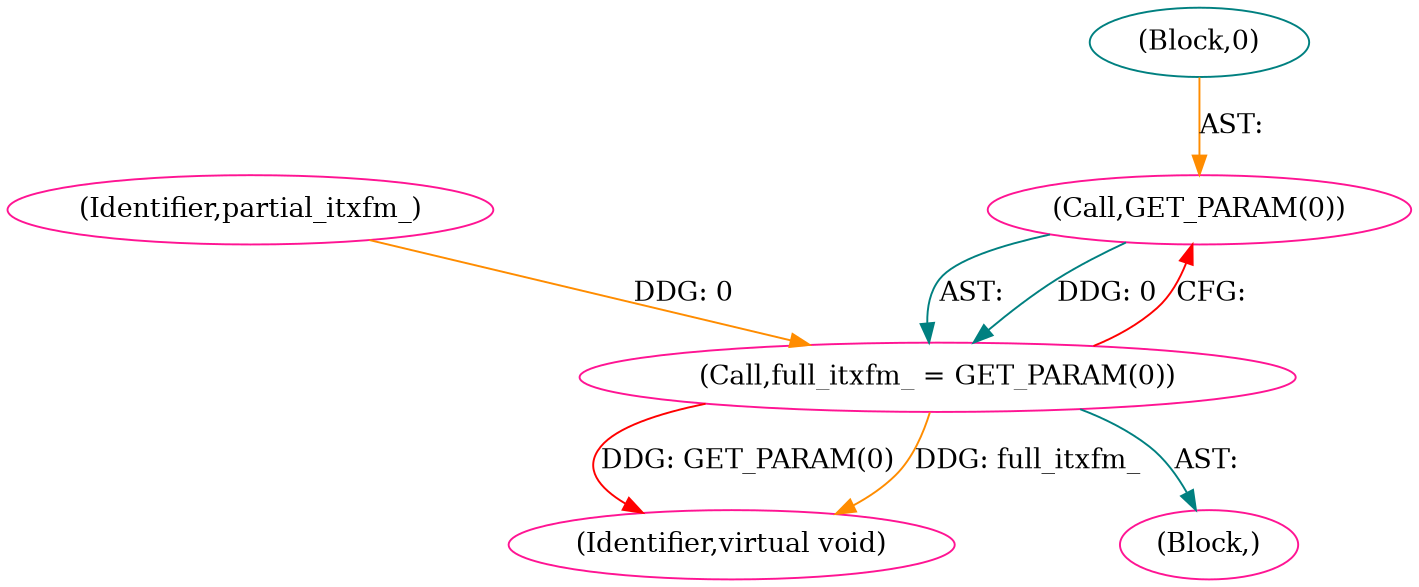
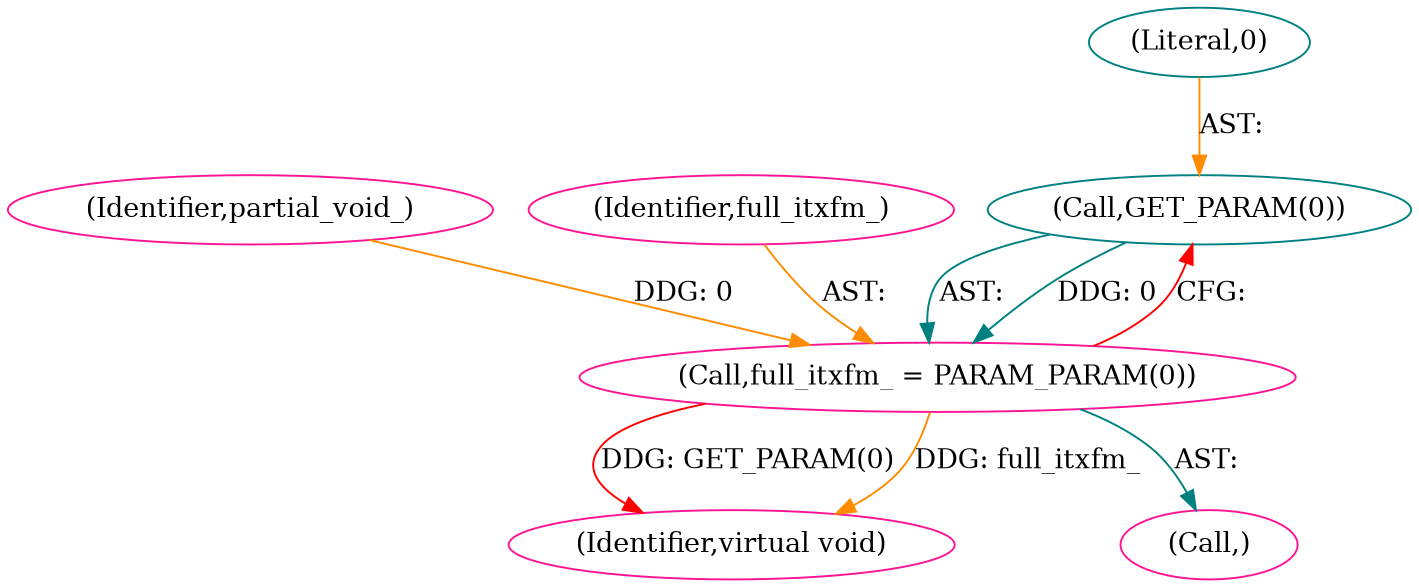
node "(Block,0)": label "(Block,0)" -> "(Literal,0)"
node "(Identifier,partial_itxfm_)": label "(Identifier,partial_itxfm_)" -> "(Identifier,partial_void_)"
node "(Identifier,full_itxfm_)": added
node "(Call,GET_PARAM(0))": color deeppink -> teal
node "(Call,full_itxfm_ = GET_PARAM(0))": label "(Call,full_itxfm_ = GET_PARAM(0))" -> "(Call,full_itxfm_ = PARAM_PARAM(0))"
node "(Block,)": label "(Block,)" -> "(Call,)"
